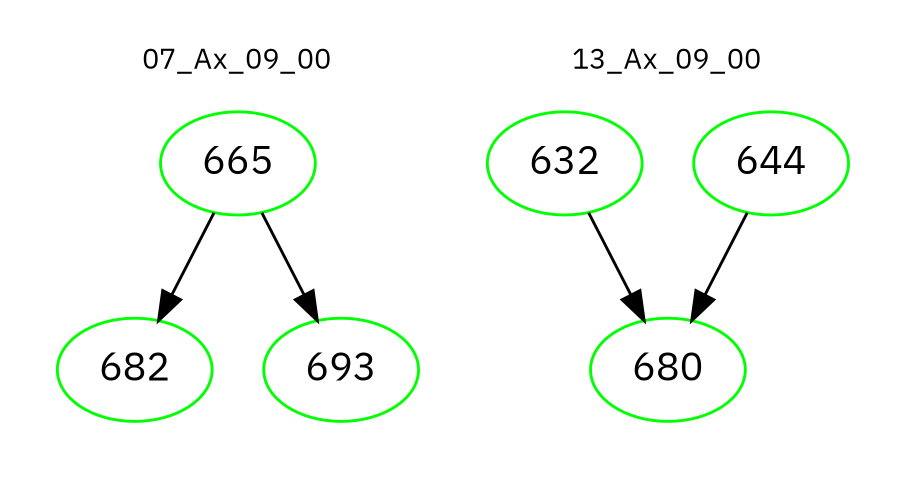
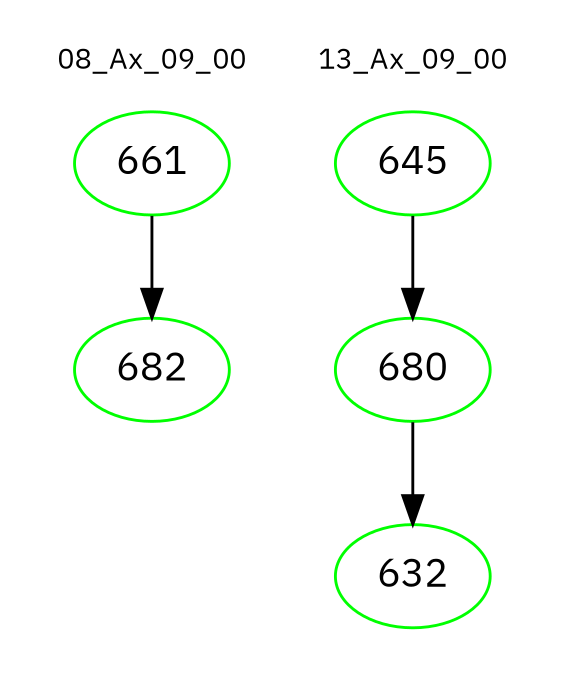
cluster "07_Ax_09_00": label "07_Ax_09_00" -> "08_Ax_09_00"
node "665": label "665" -> "661"
node "644": label "644" -> "645"
edge "632" -> "680": reversed
node "693": removed
